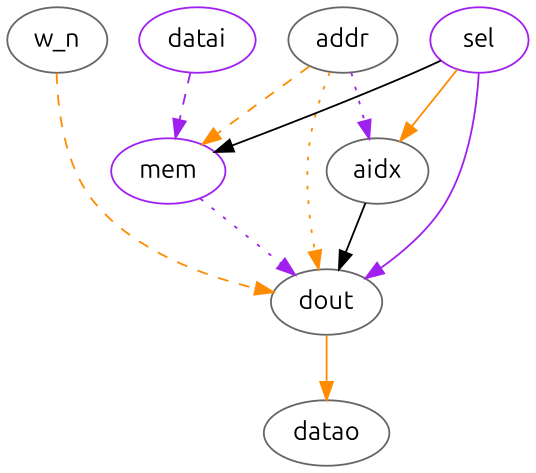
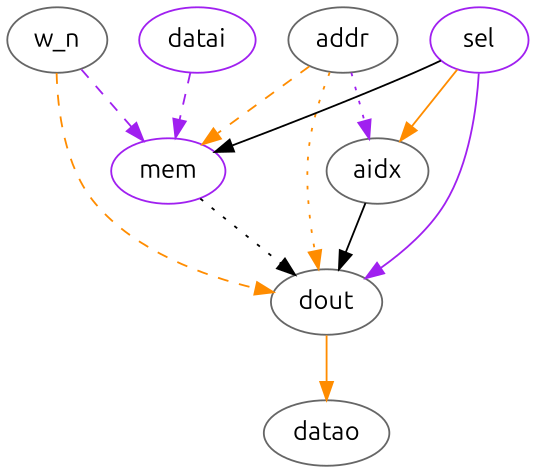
edge "w_n" -> "mem": added
edge "mem" -> "dout": color purple -> black
